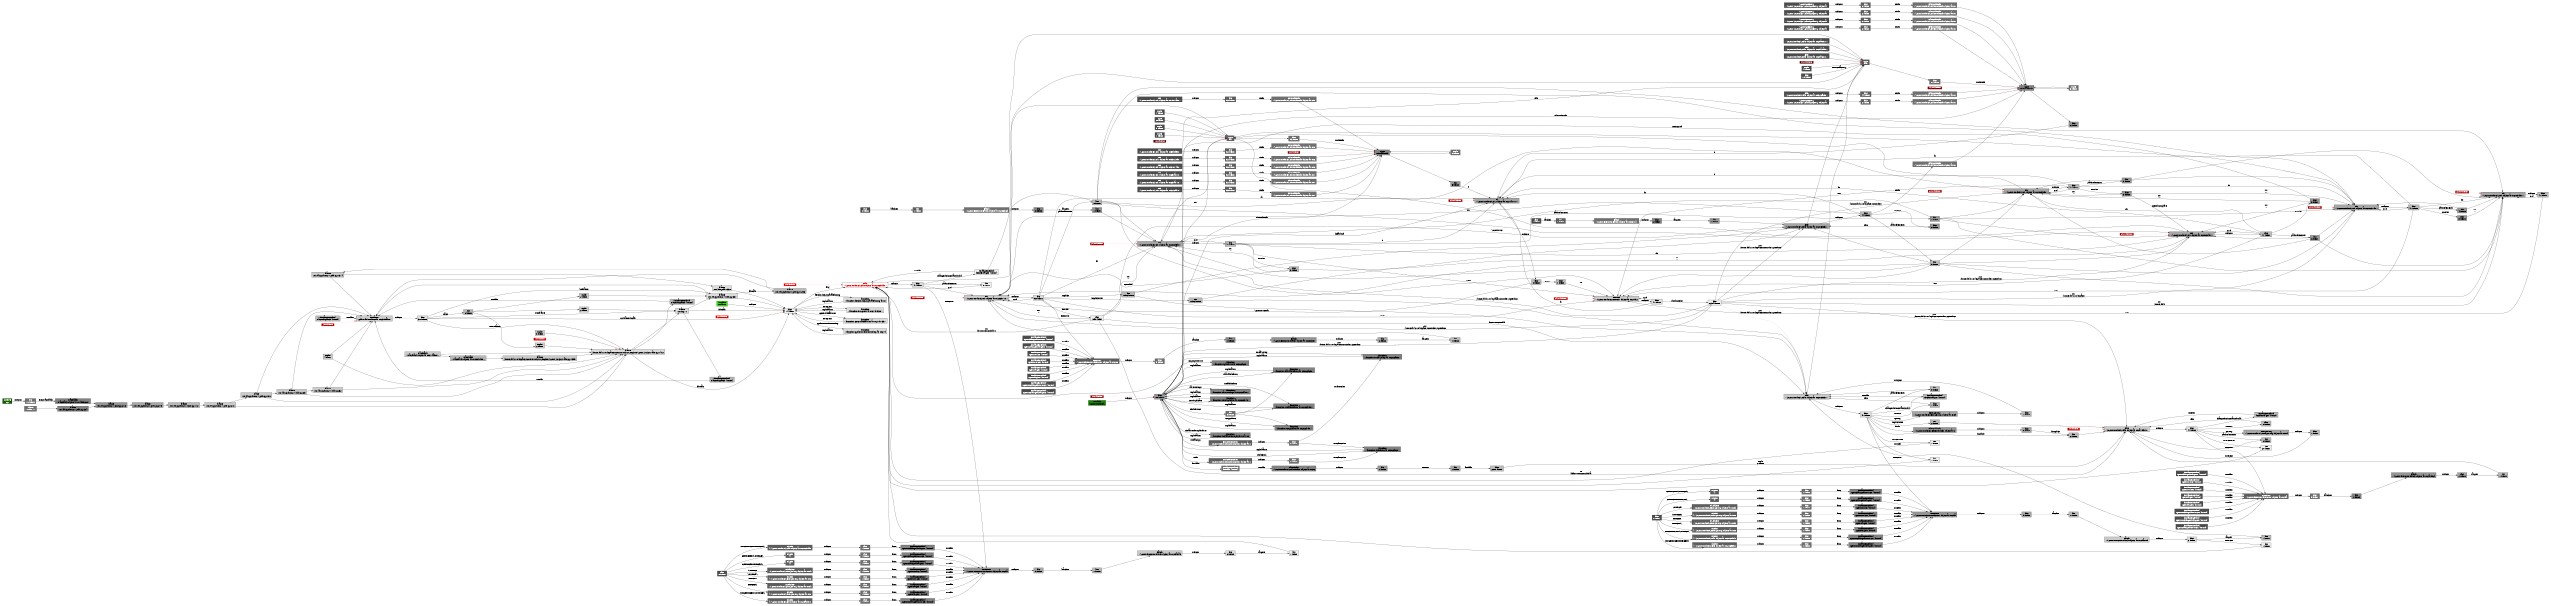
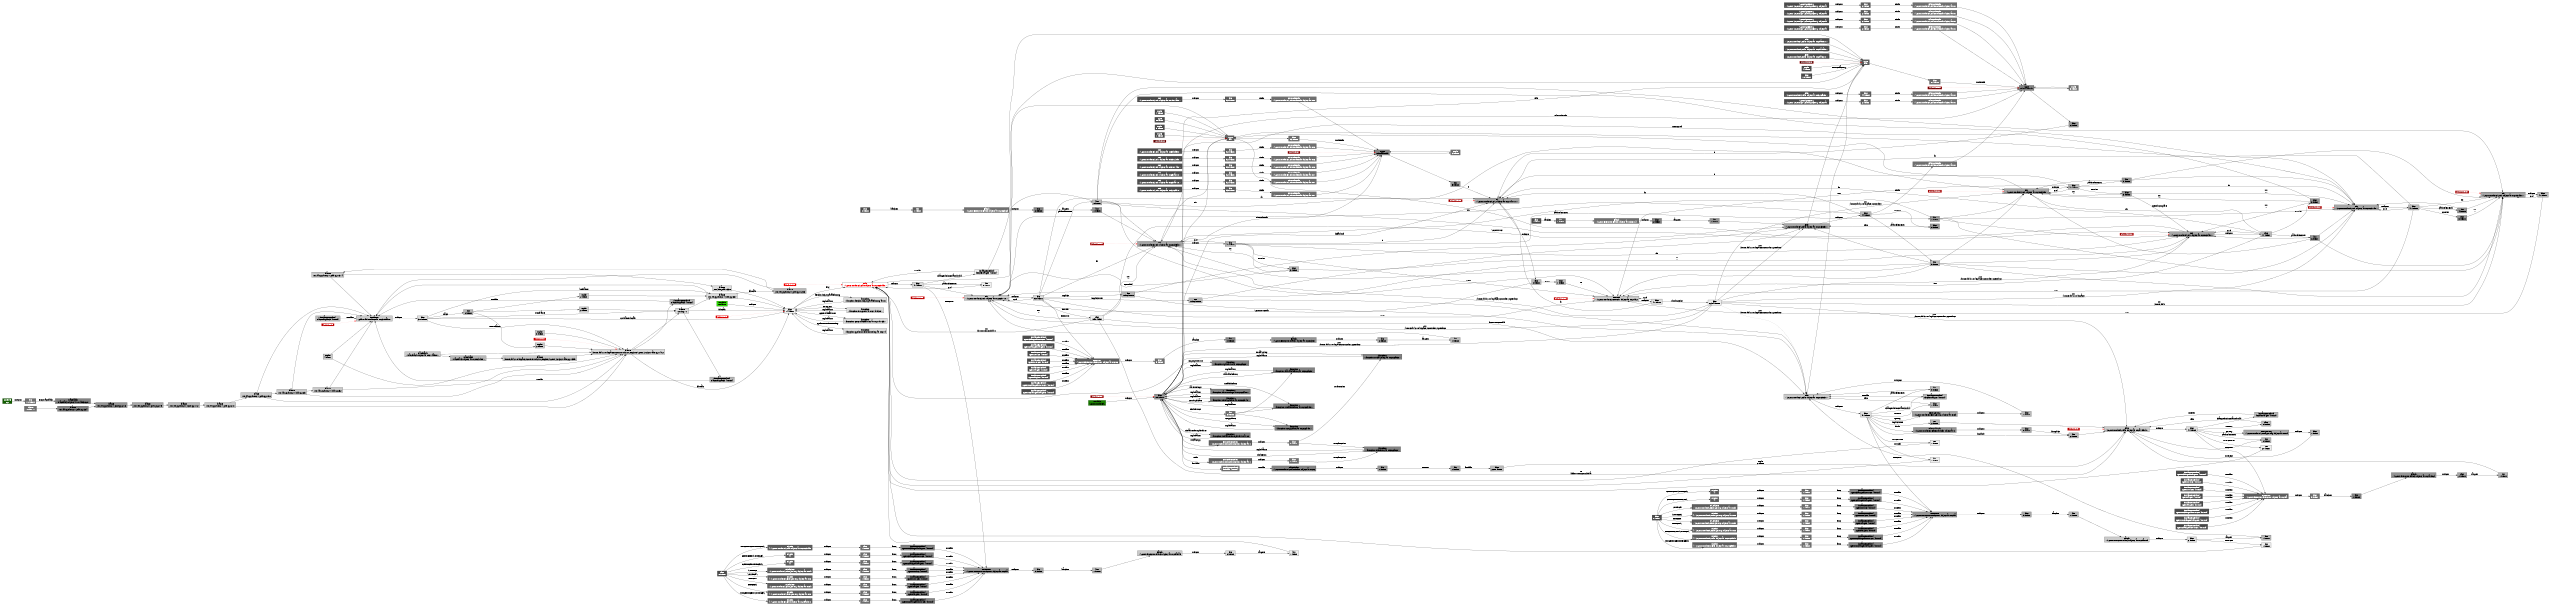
edge "function <function GetBuildFailures at 0x27d7cf8>" -> "dict 74 items": label "Progress" -> "__globals__"
